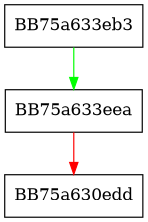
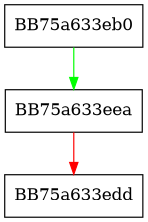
node "BB75a633eb3": label "BB75a633eb3" -> "BB75a633eb0"
node "BB75a630edd": label "BB75a630edd" -> "BB75a633edd"
